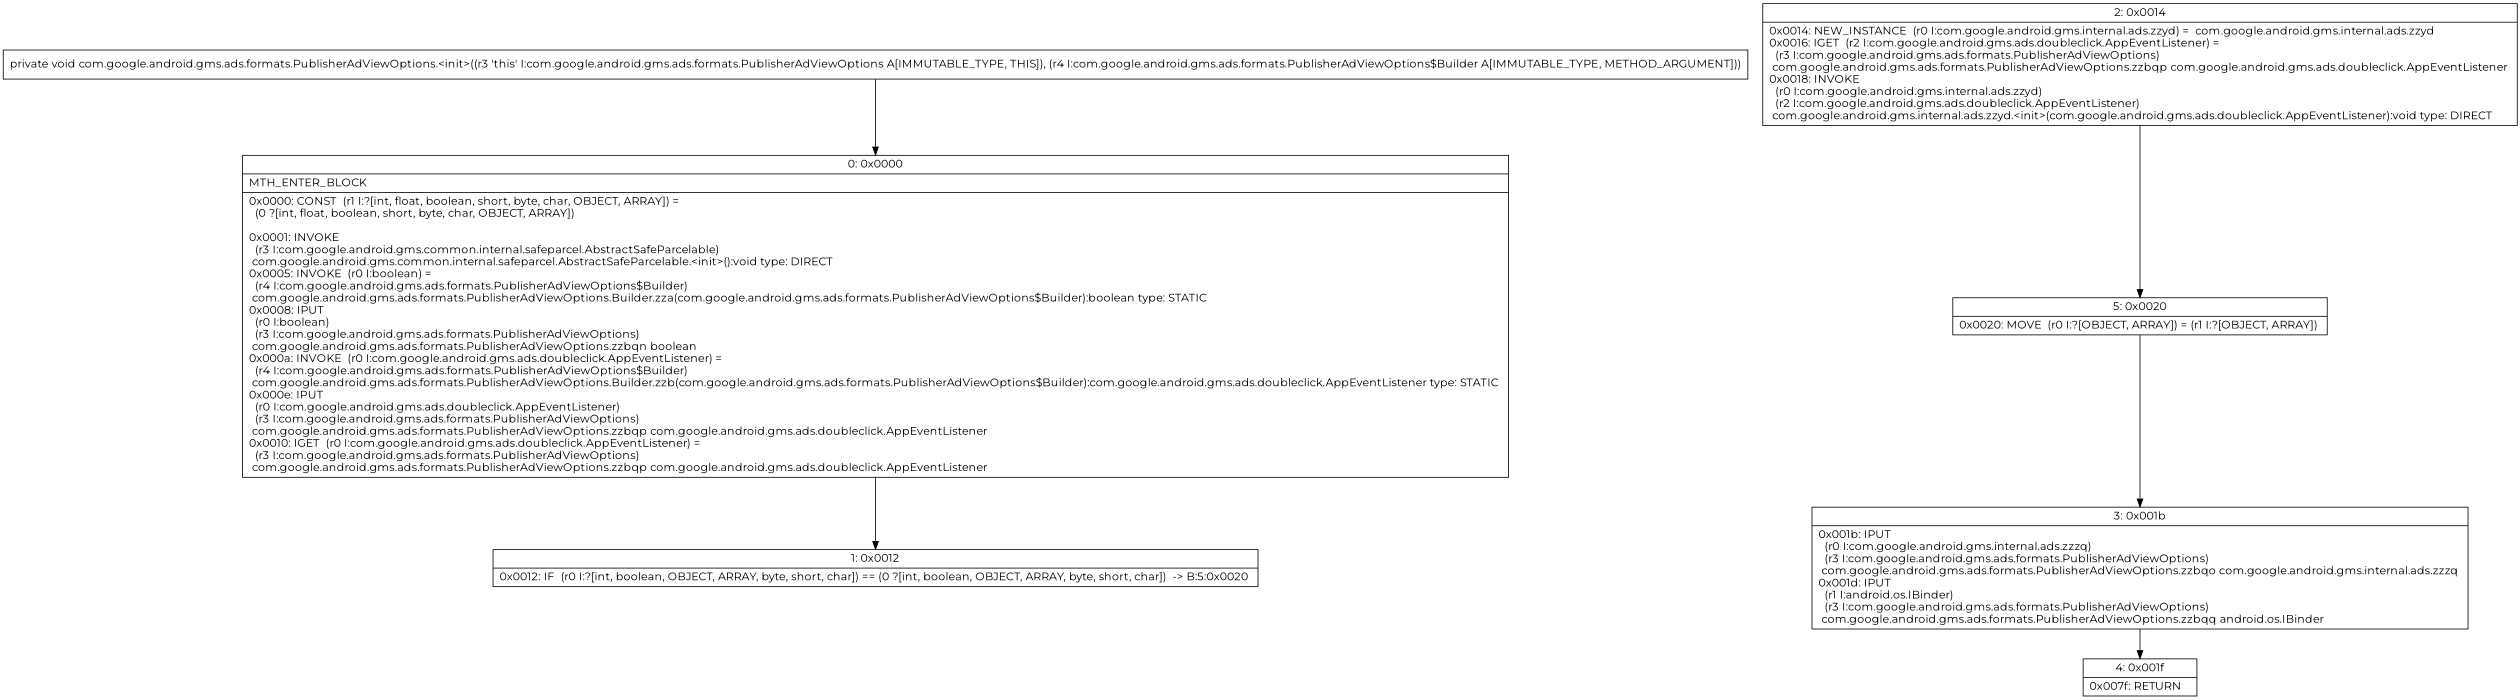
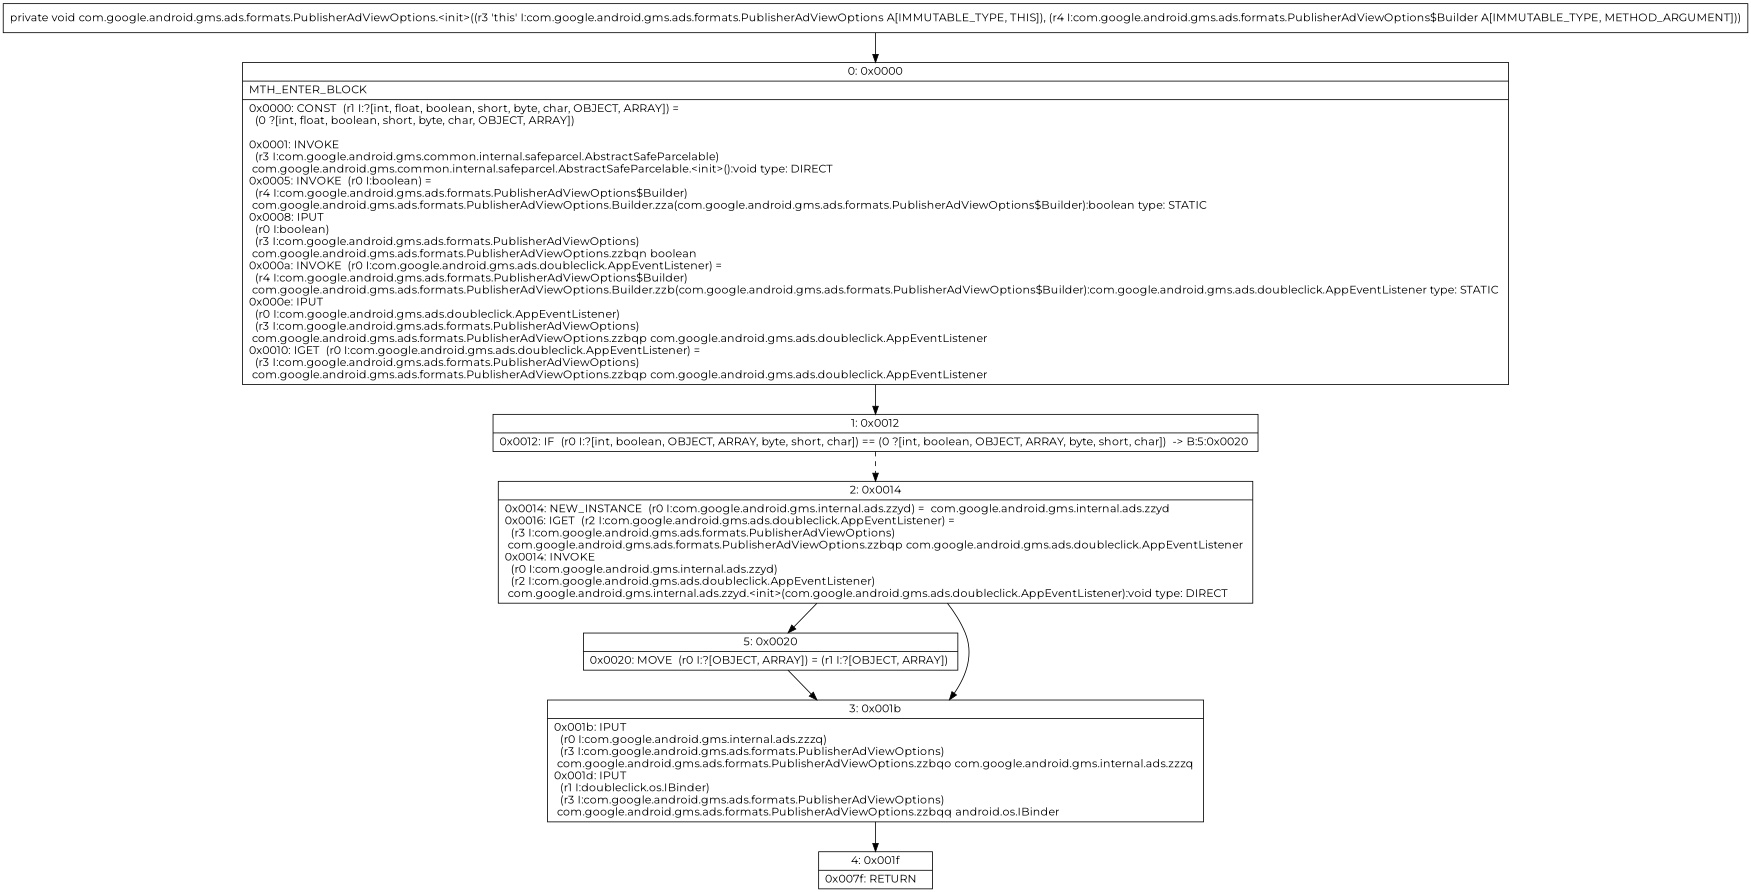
node "2: 0x0014": text "0x0018: INVOKE" -> "0x0014: INVOKE"
edge "1: 0x0012" -> "2: 0x0014": added
node "3: 0x001b": text "(r1 I:android.os.IBinder)" -> "(r1 I:doubleclick.os.IBinder)"
edge "2: 0x0014" -> "3: 0x001b": added
